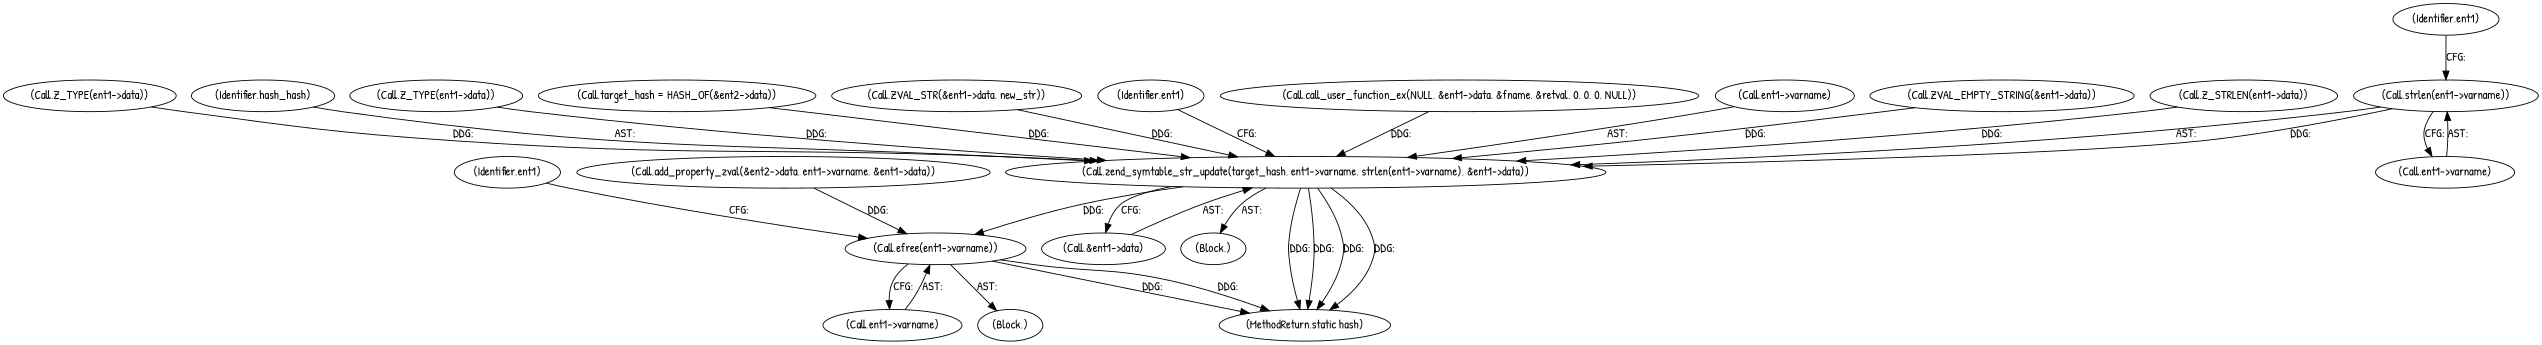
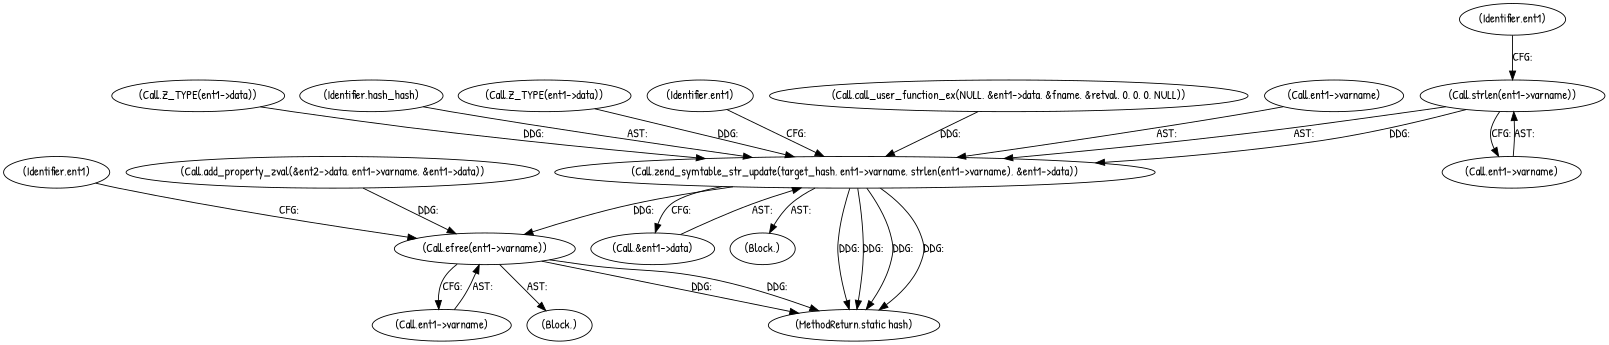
node "(Call,target_hash = HASH_OF(&ent2->data))": removed
node "(Call,ZVAL_STR(&ent1->data, new_str))": removed
node "(Call,ZVAL_EMPTY_STRING(&ent1->data))": removed
node "(Call,Z_STRLEN(ent1->data))": removed
